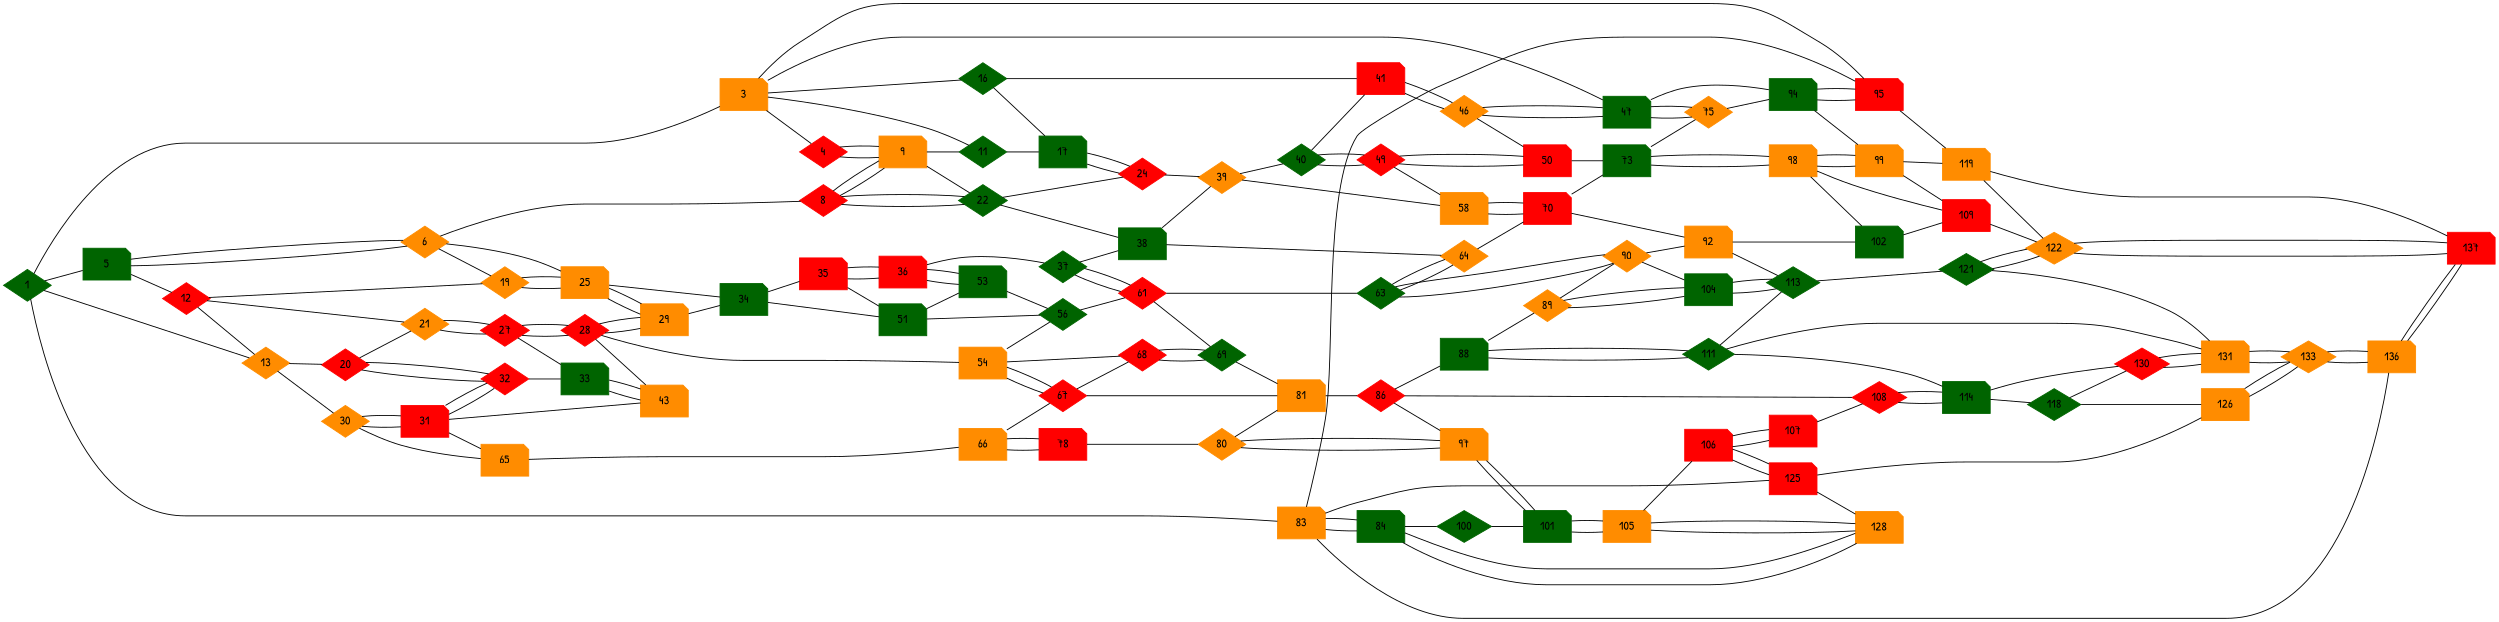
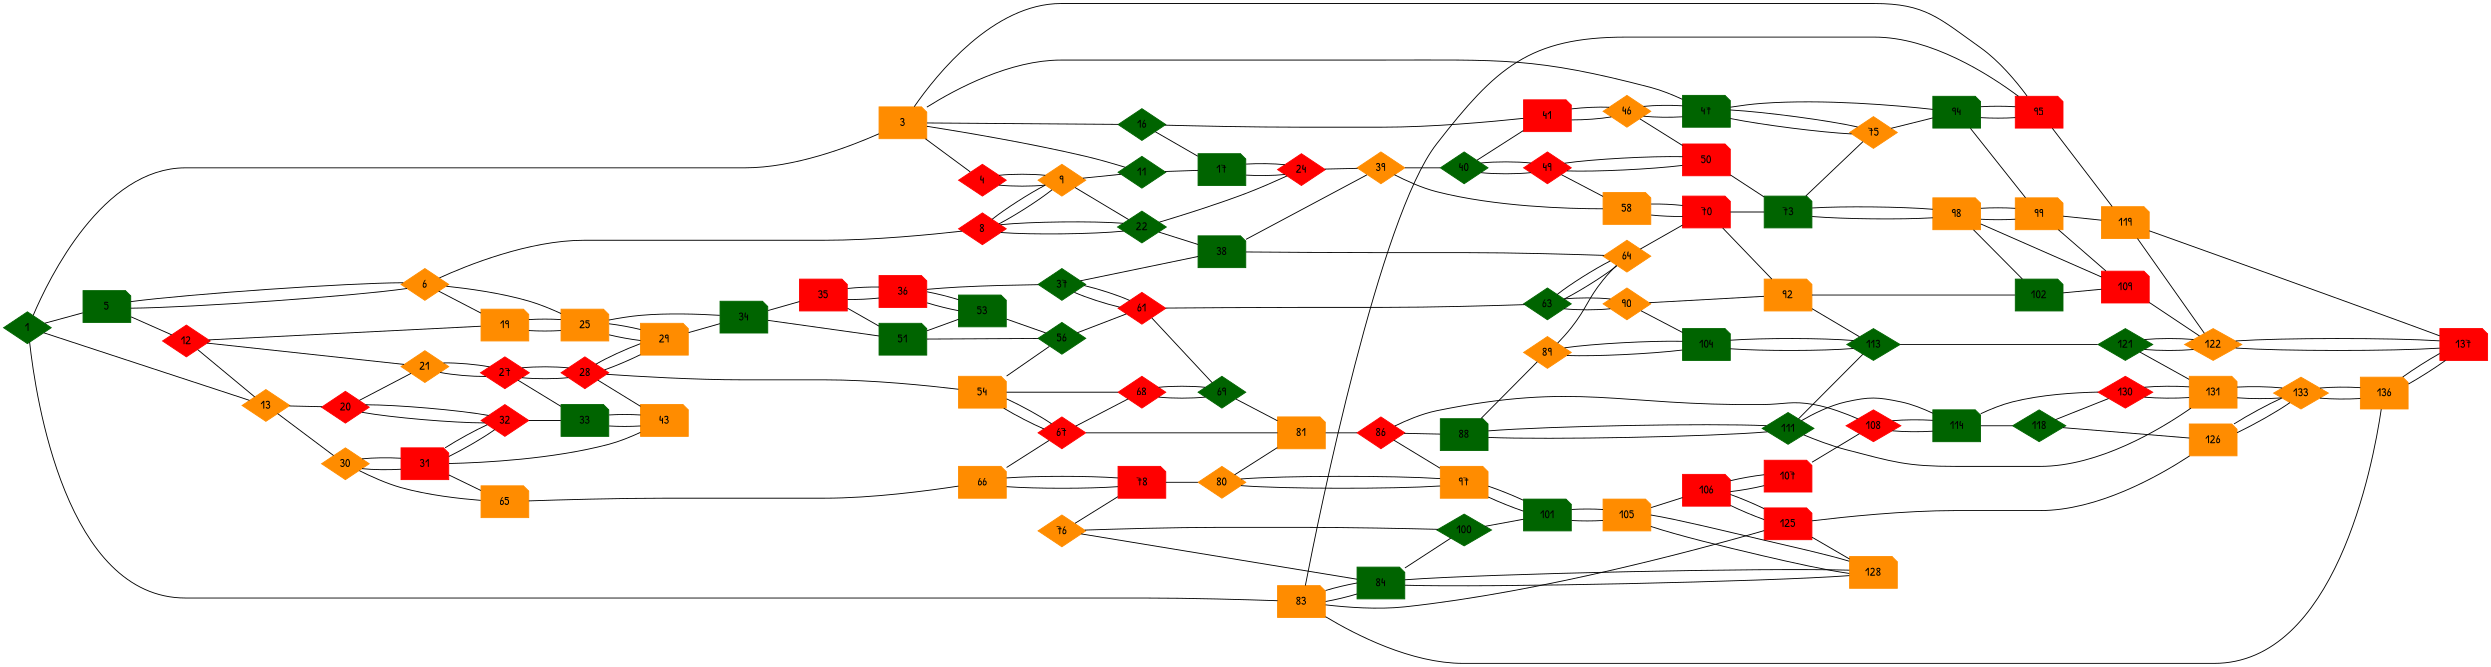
node "9": shape note -> diamond
edge "90" -- "89": now "64" -- "89"
node "19": shape diamond -> note
node "76": added
